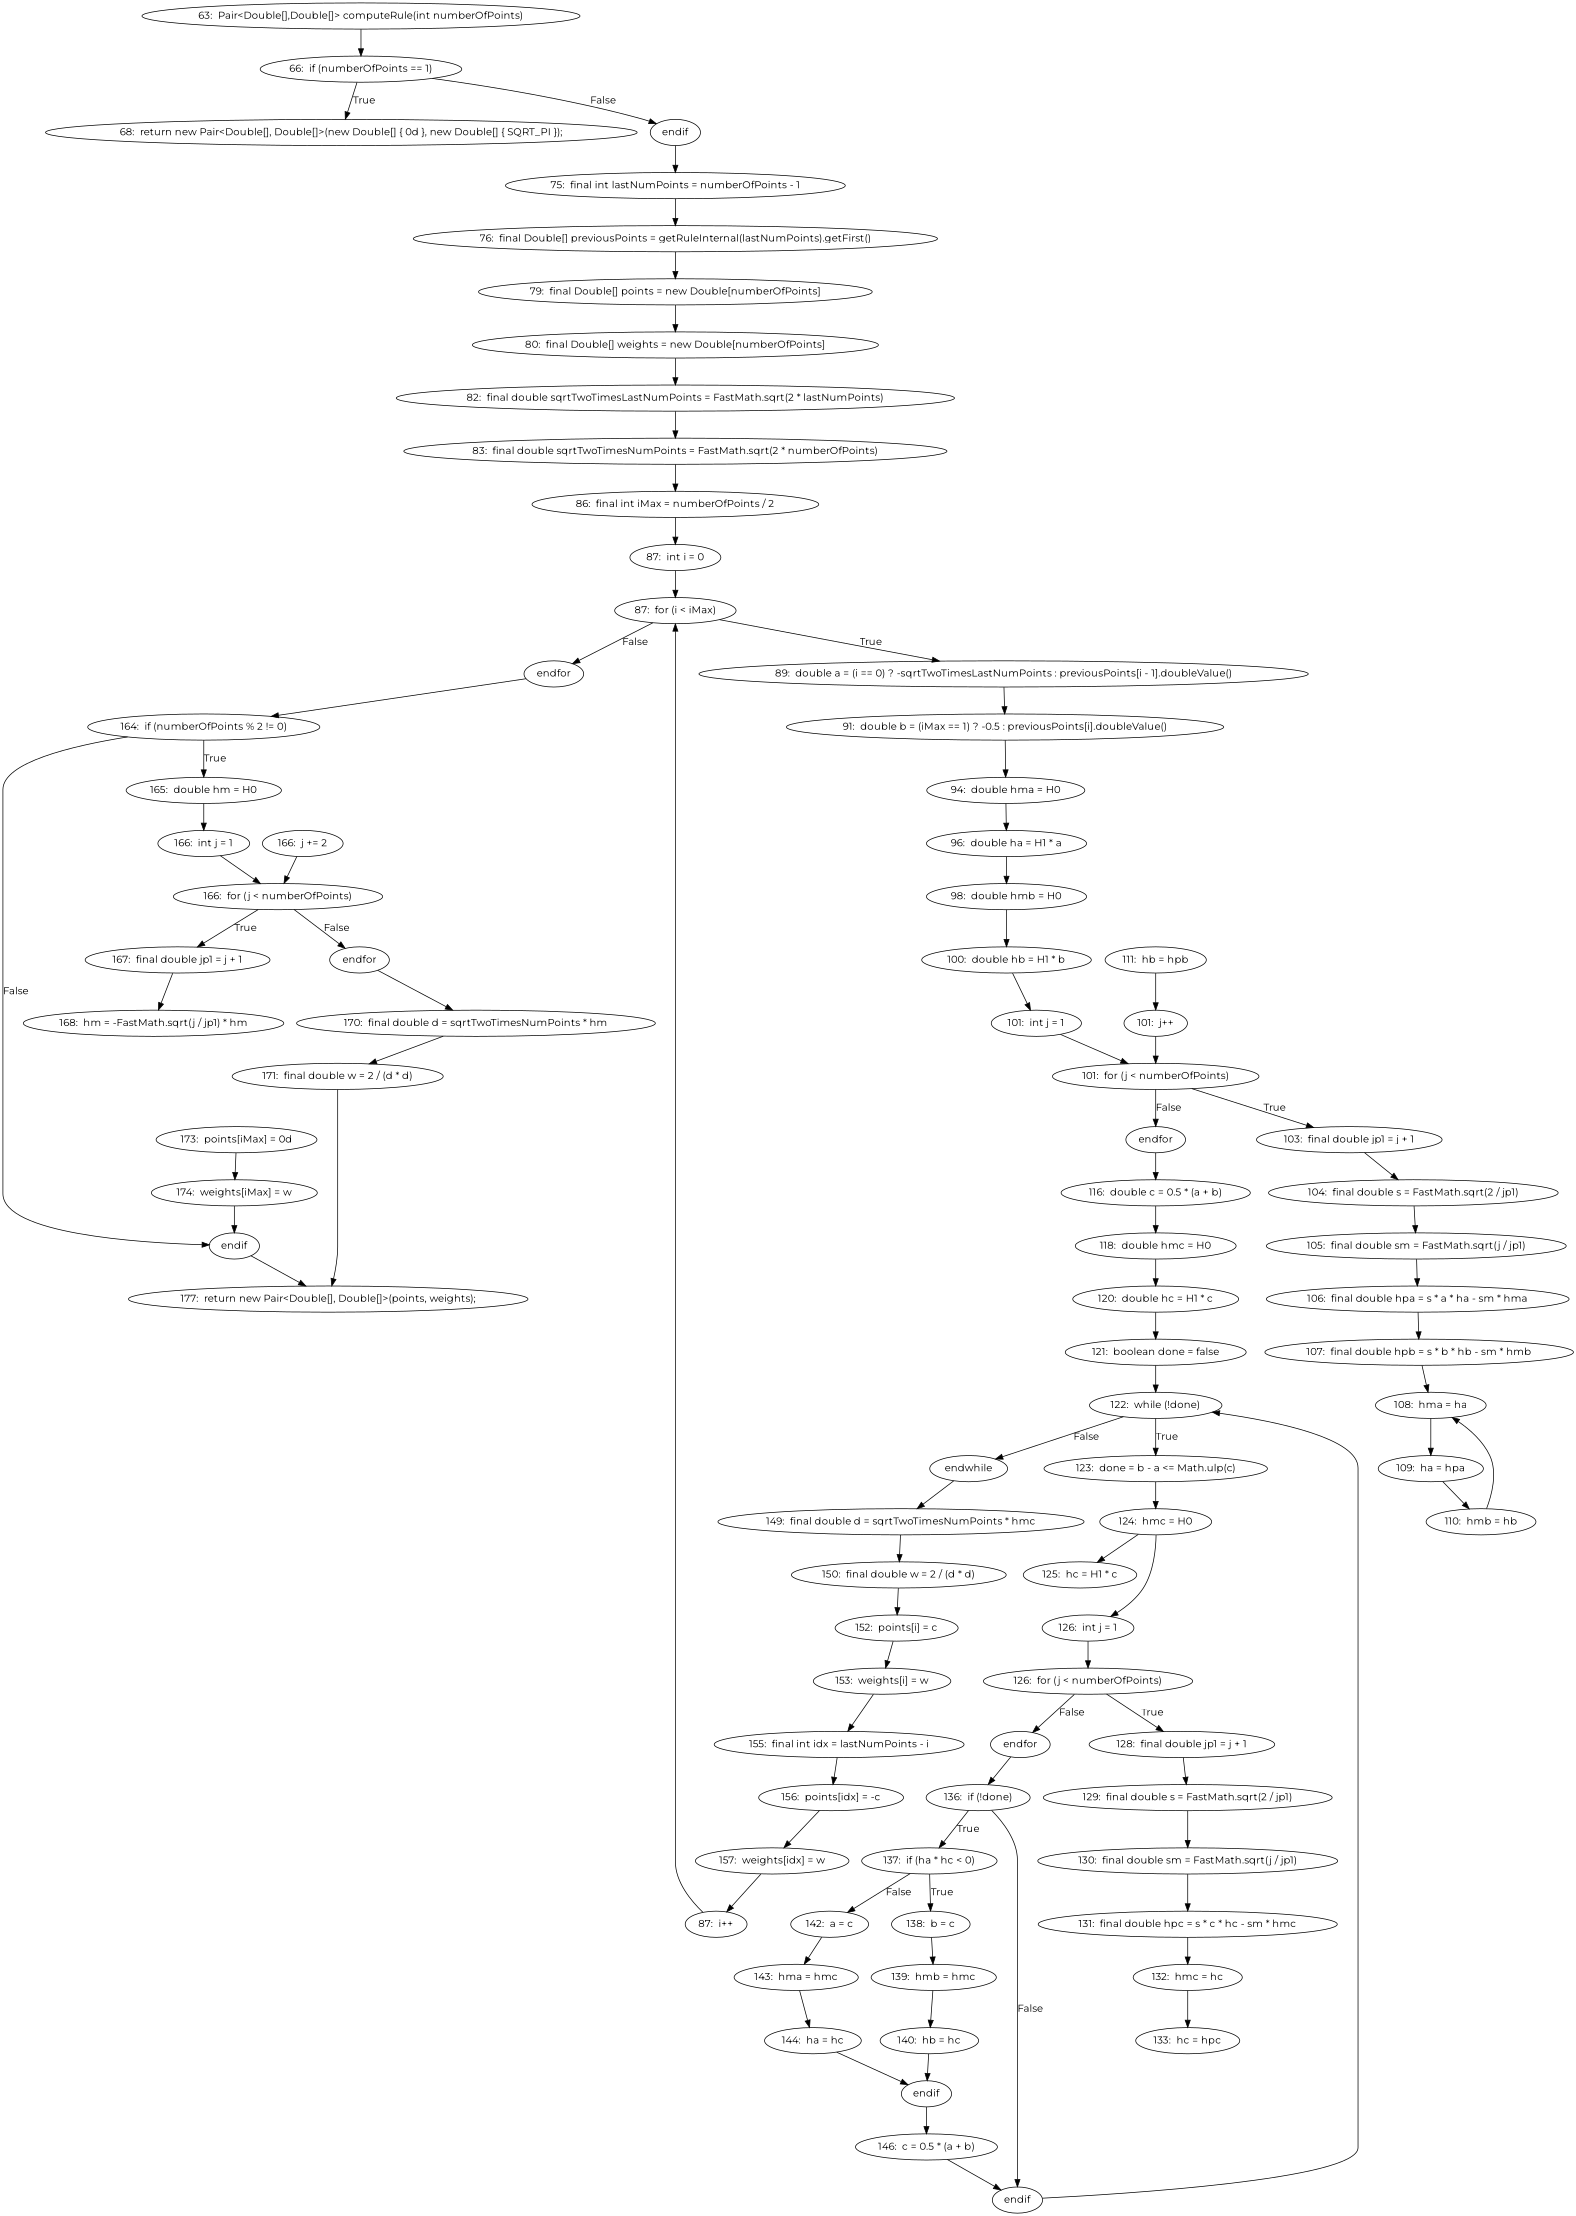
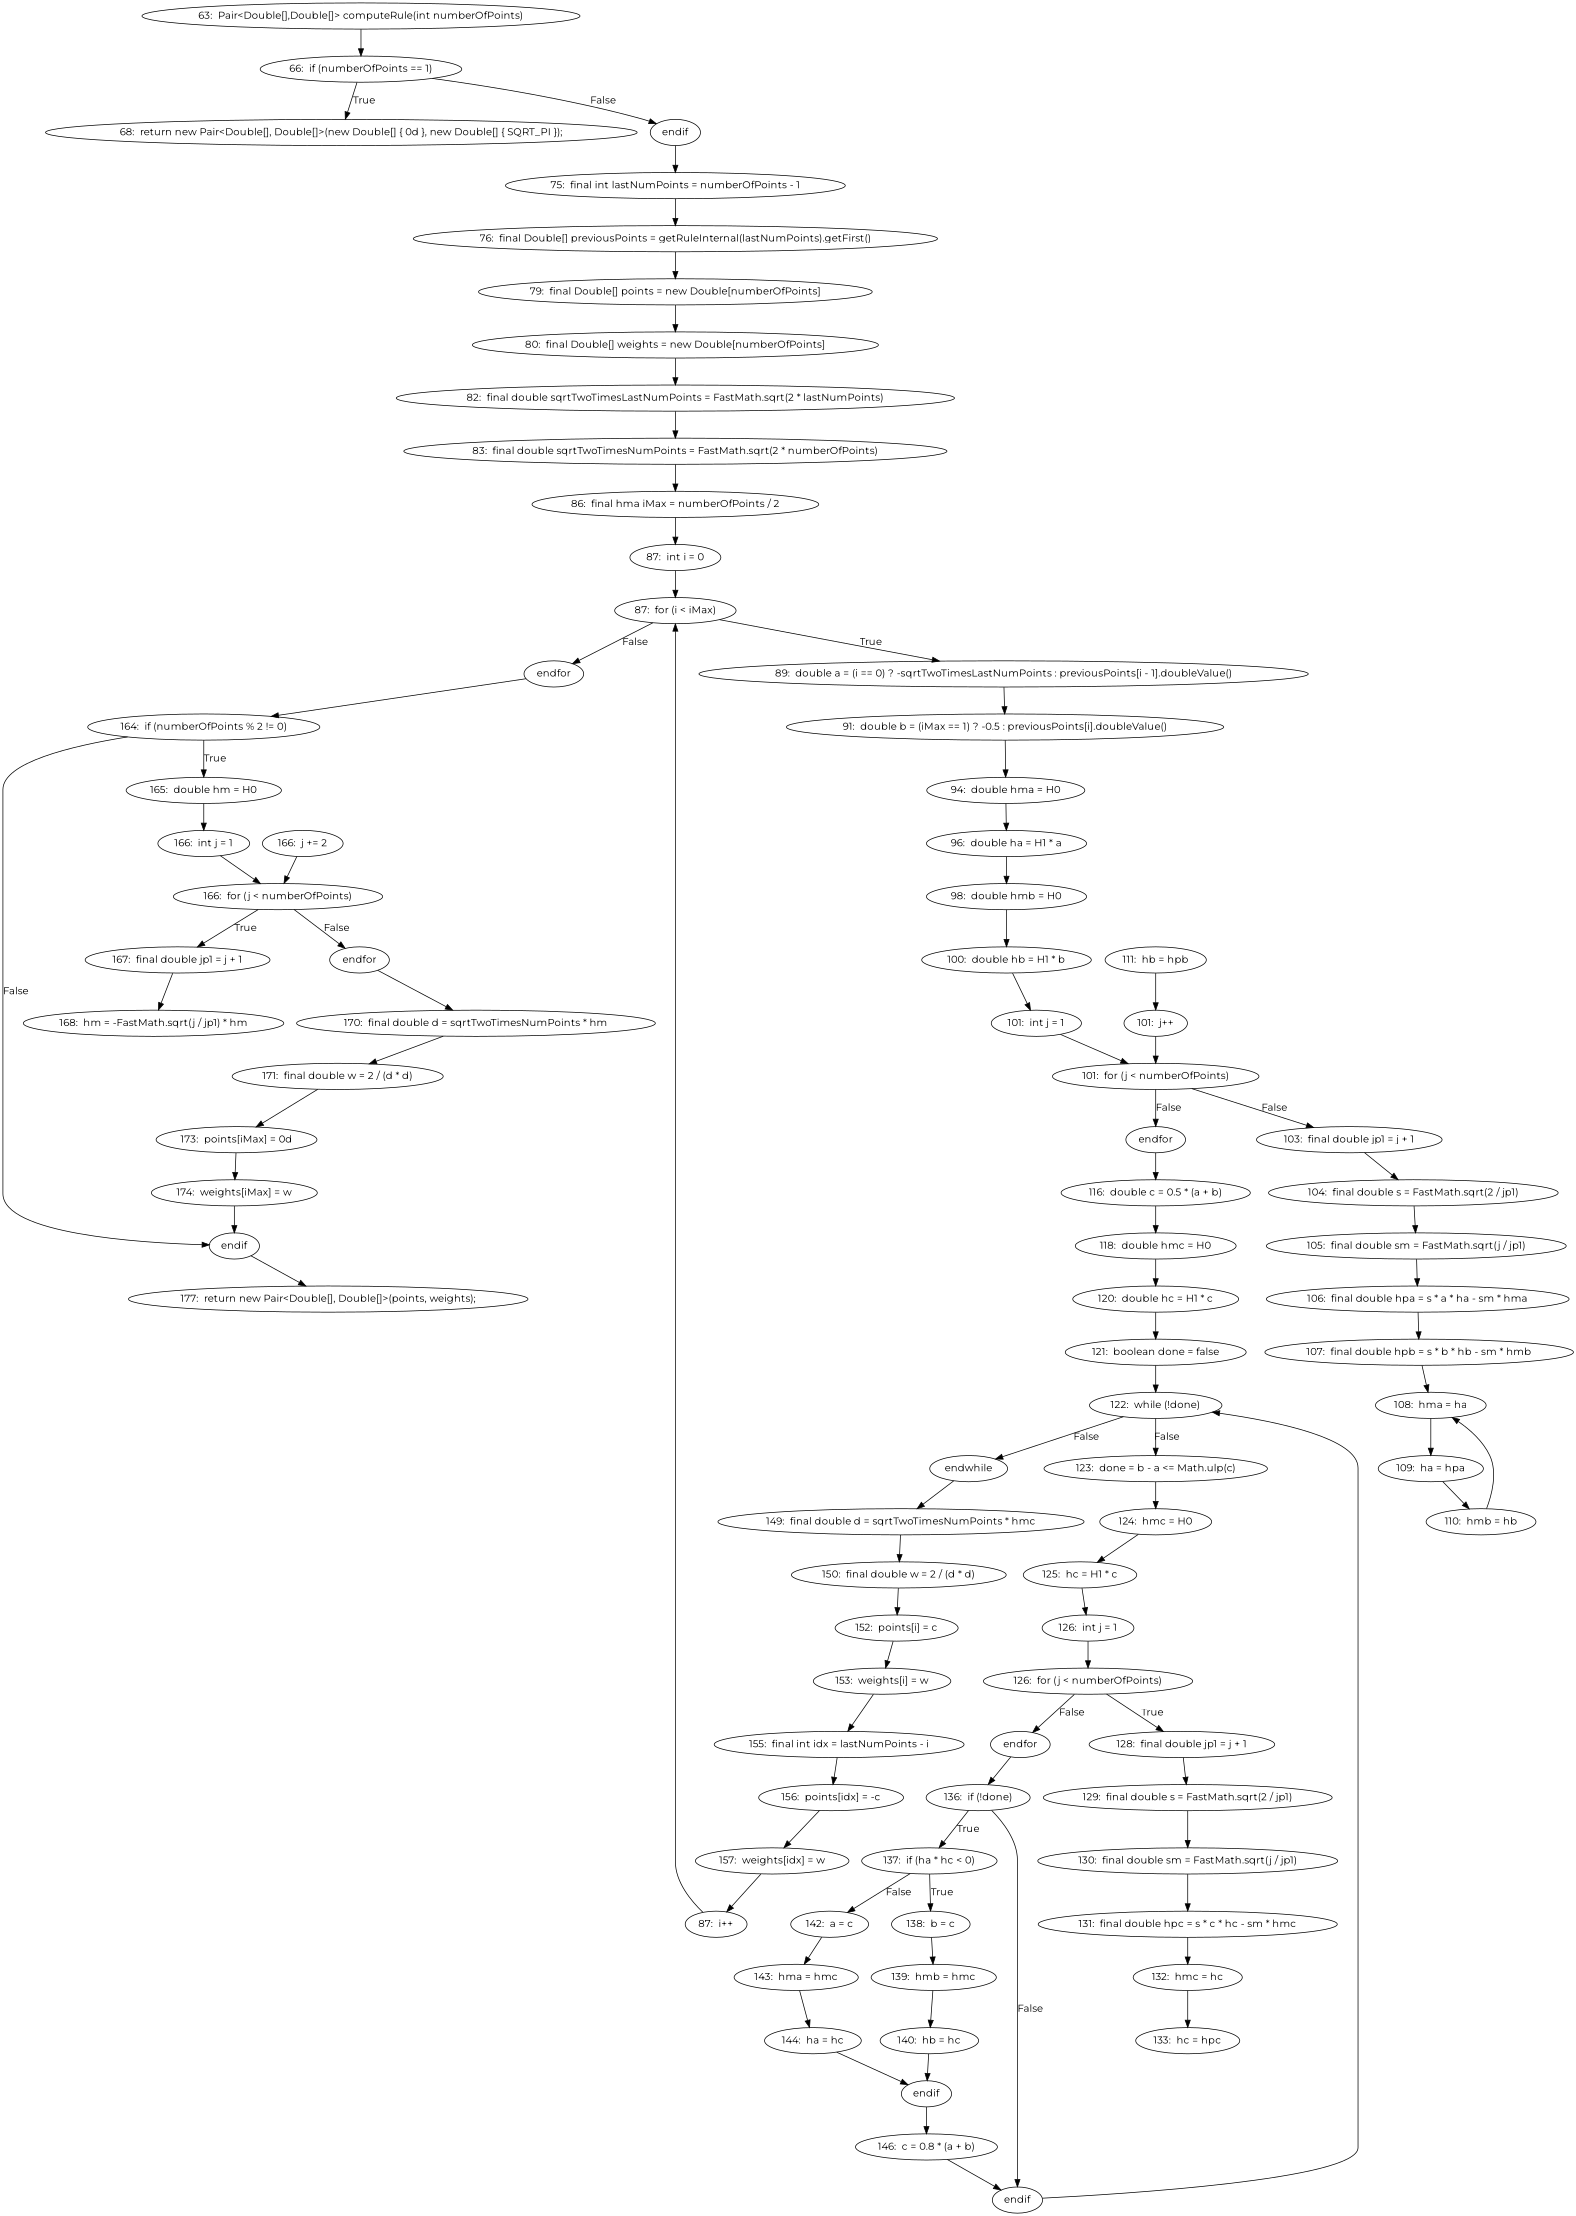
node "86:  final int iMax = numberOfPoints / 2": label "86:  final int iMax = numberOfPoints / 2" -> "86:  final hma iMax = numberOfPoints / 2"
edge "101:  for (j < numberOfPoints)" -> "103:  final double jp1 = j + 1": label "True" -> "False"
edge "171:  final double w = 2 / (d * d)" -> "177:  return new Pair<Double[], Double[]>(points, weights);": now "171:  final double w = 2 / (d * d)" -> "173:  points[iMax] = 0d"
edge "122:  while (!done)" -> "123:  done = b - a <= Math.ulp(c)": label "True" -> "False"
edge "124:  hmc = H0" -> "126:  int j = 1": now "125:  hc = H1 * c" -> "126:  int j = 1"
node "146:  c = 0.5 * (a + b)": label "146:  c = 0.5 * (a + b)" -> "146:  c = 0.8 * (a + b)"
